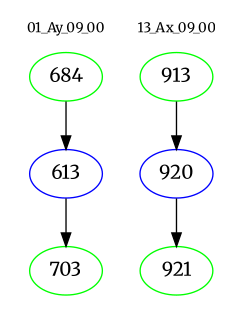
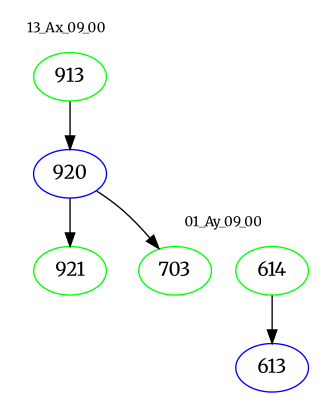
node "684": label "684" -> "614"
edge "613" -> "703": now "920" -> "703"
